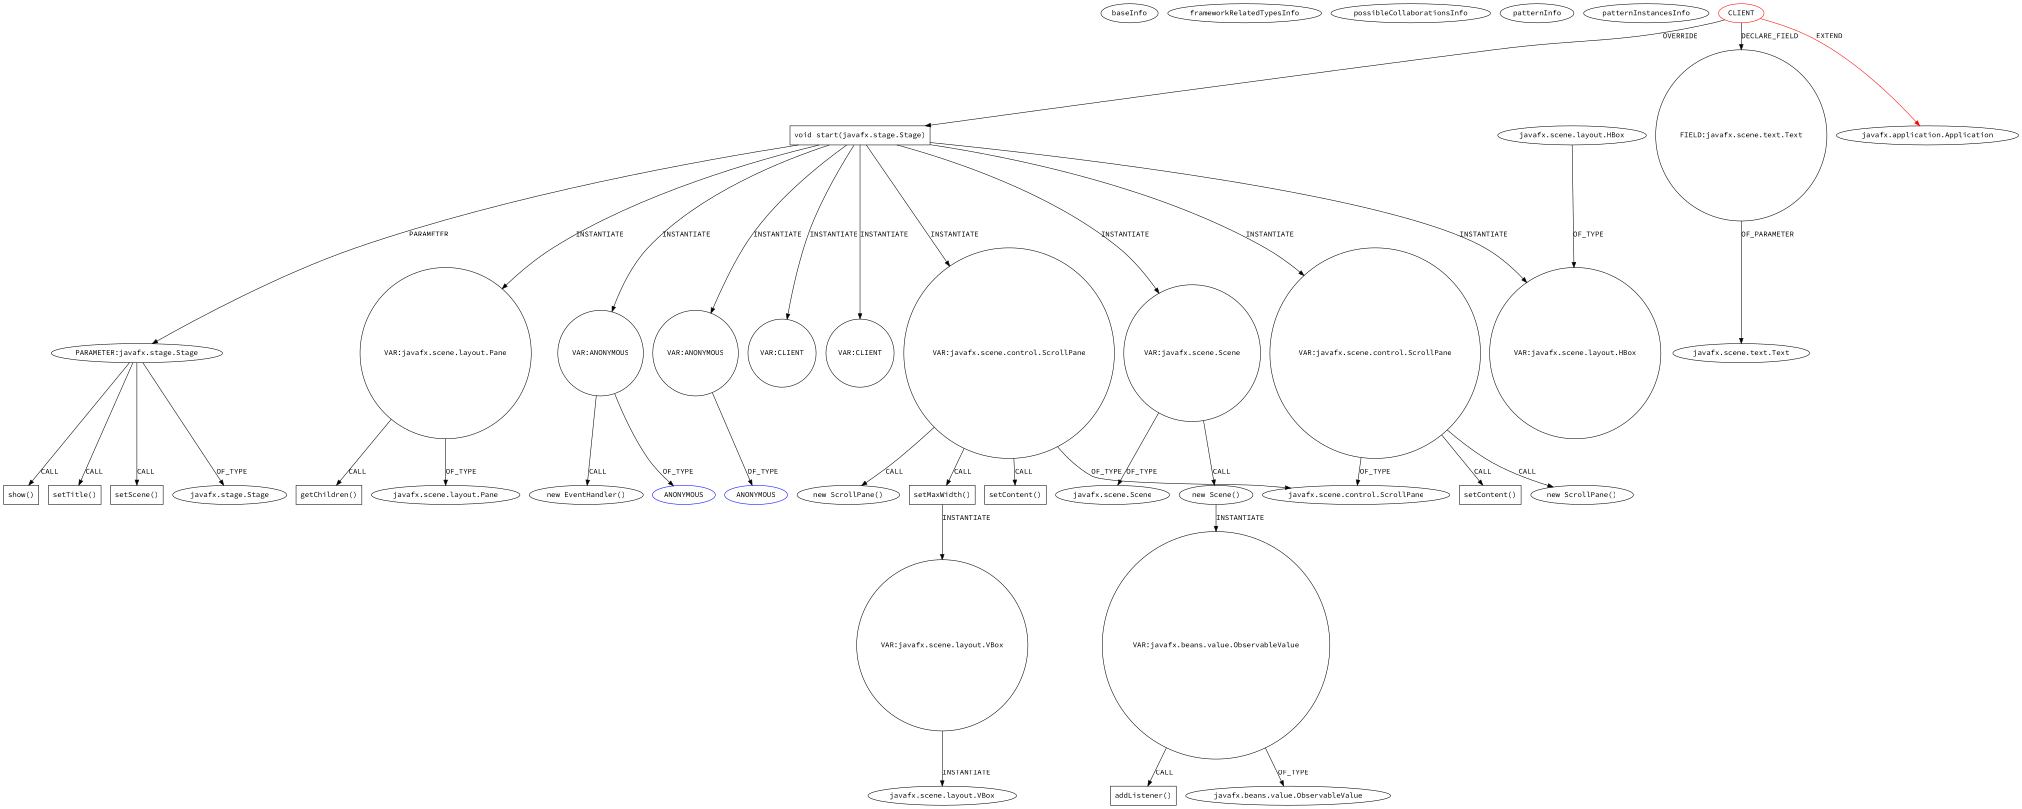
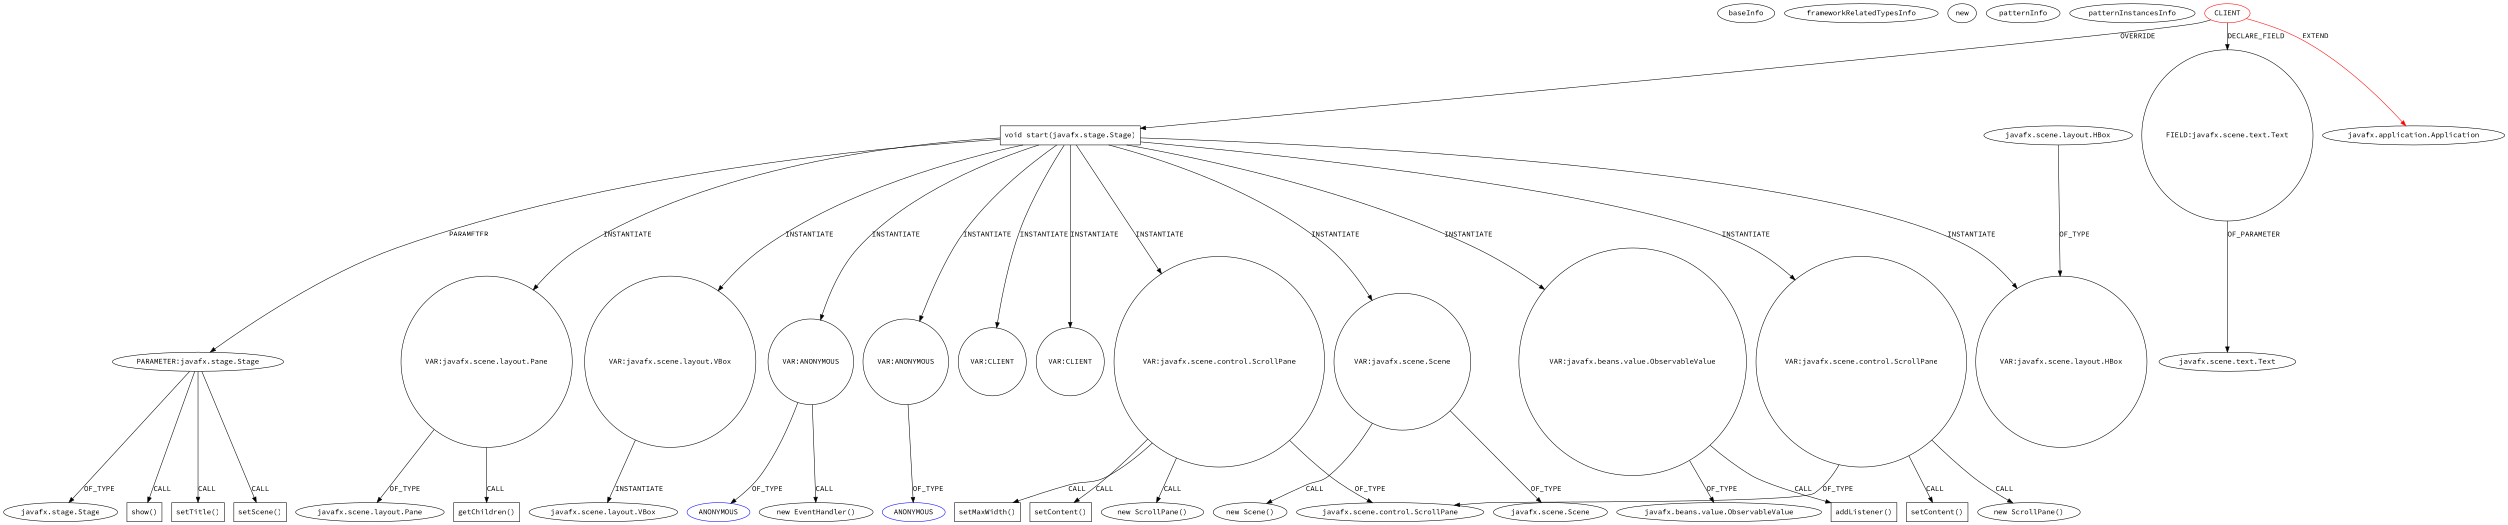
node "possibleCollaborationsInfo": label "possibleCollaborationsInfo" -> "new"
edge "new Scene()" -> "VAR:javafx.beans.value.ObservableValue": now "void start(javafx.stage.Stage)" -> "VAR:javafx.beans.value.ObservableValue"
edge "setMaxWidth()" -> "VAR:javafx.scene.layout.VBox": now "void start(javafx.stage.Stage)" -> "VAR:javafx.scene.layout.VBox"
